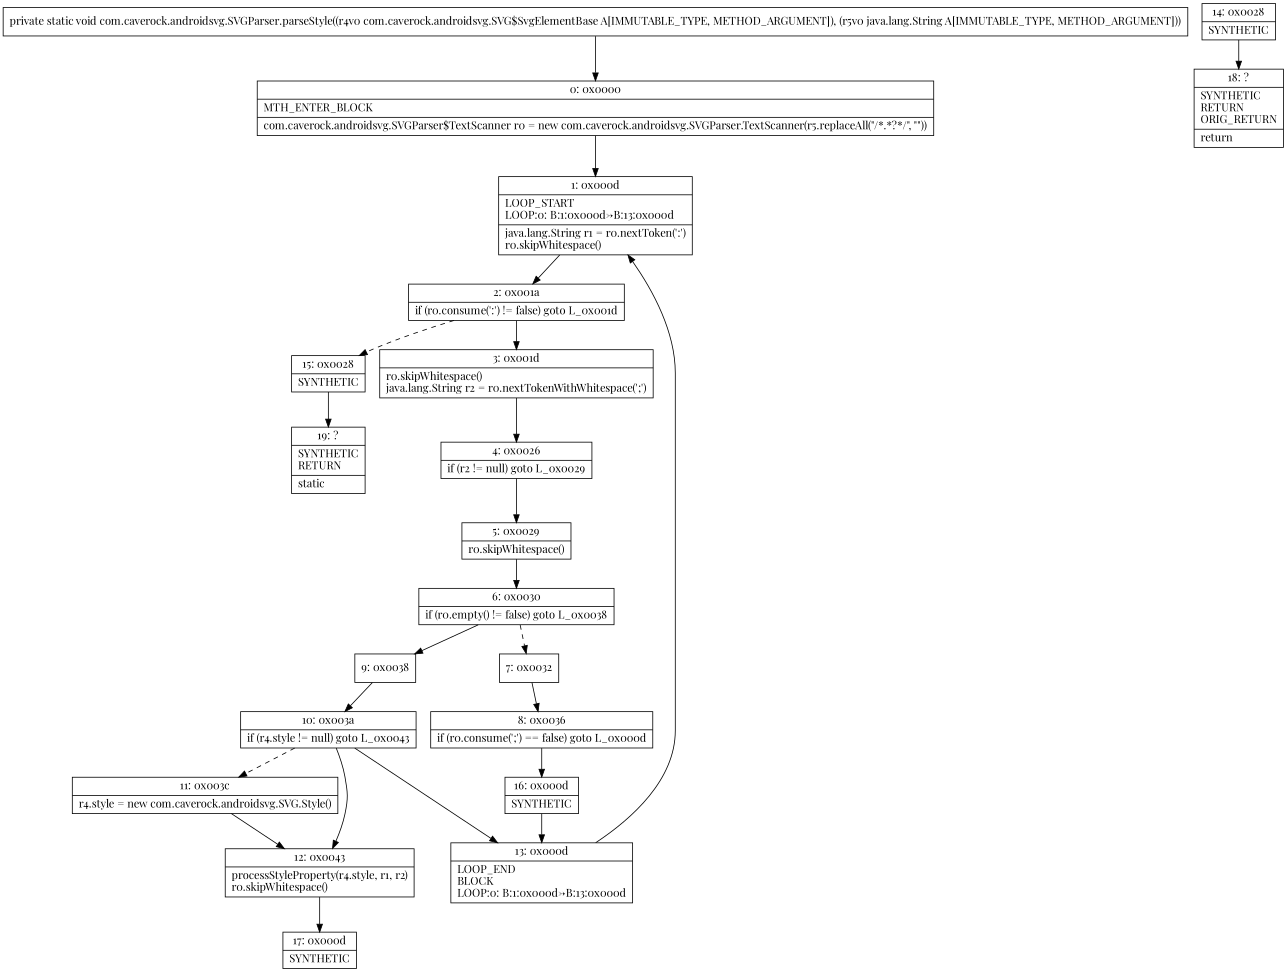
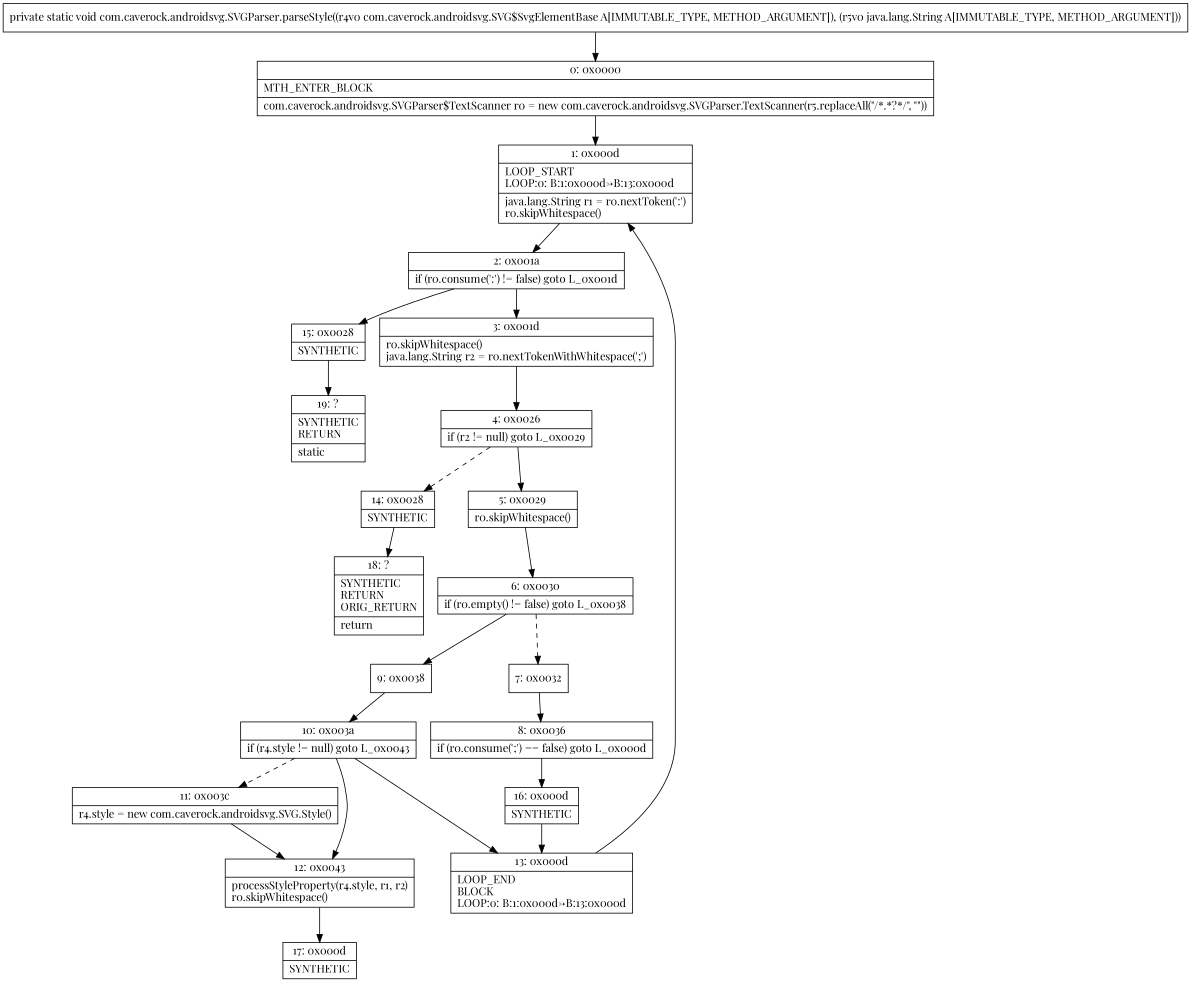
edge "2: 0x001a" -> "15: 0x0028": style dashed -> solid
edge "4: 0x0026" -> "14: 0x0028": added
